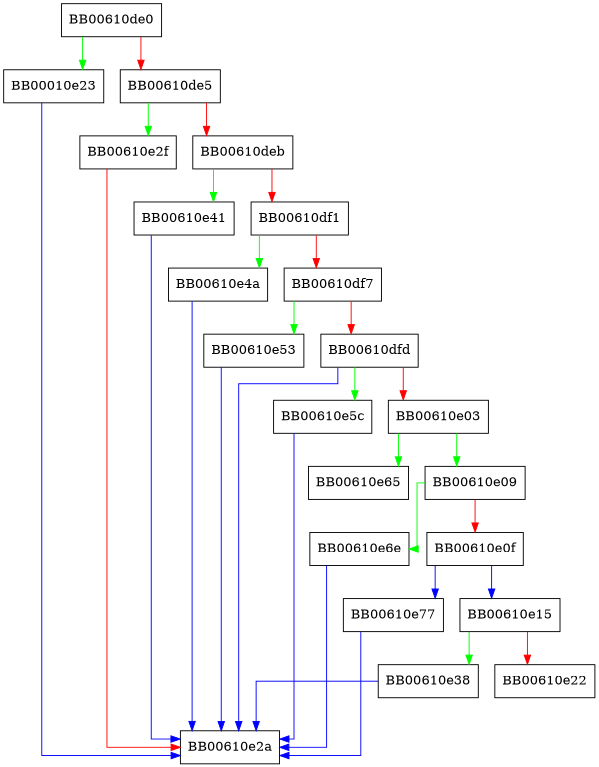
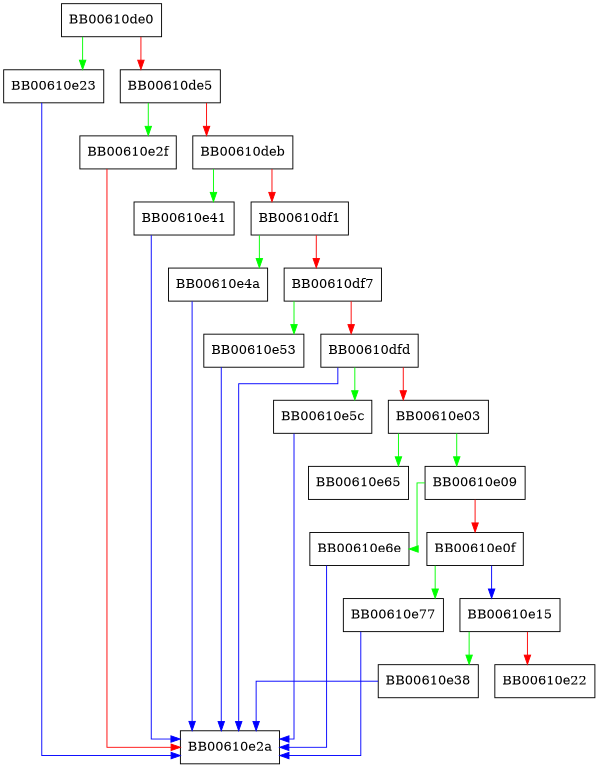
node "BB00010e23": label "BB00010e23" -> "BB00610e23"
edge "BB00610e0f" -> "BB00610e77": color blue -> green
